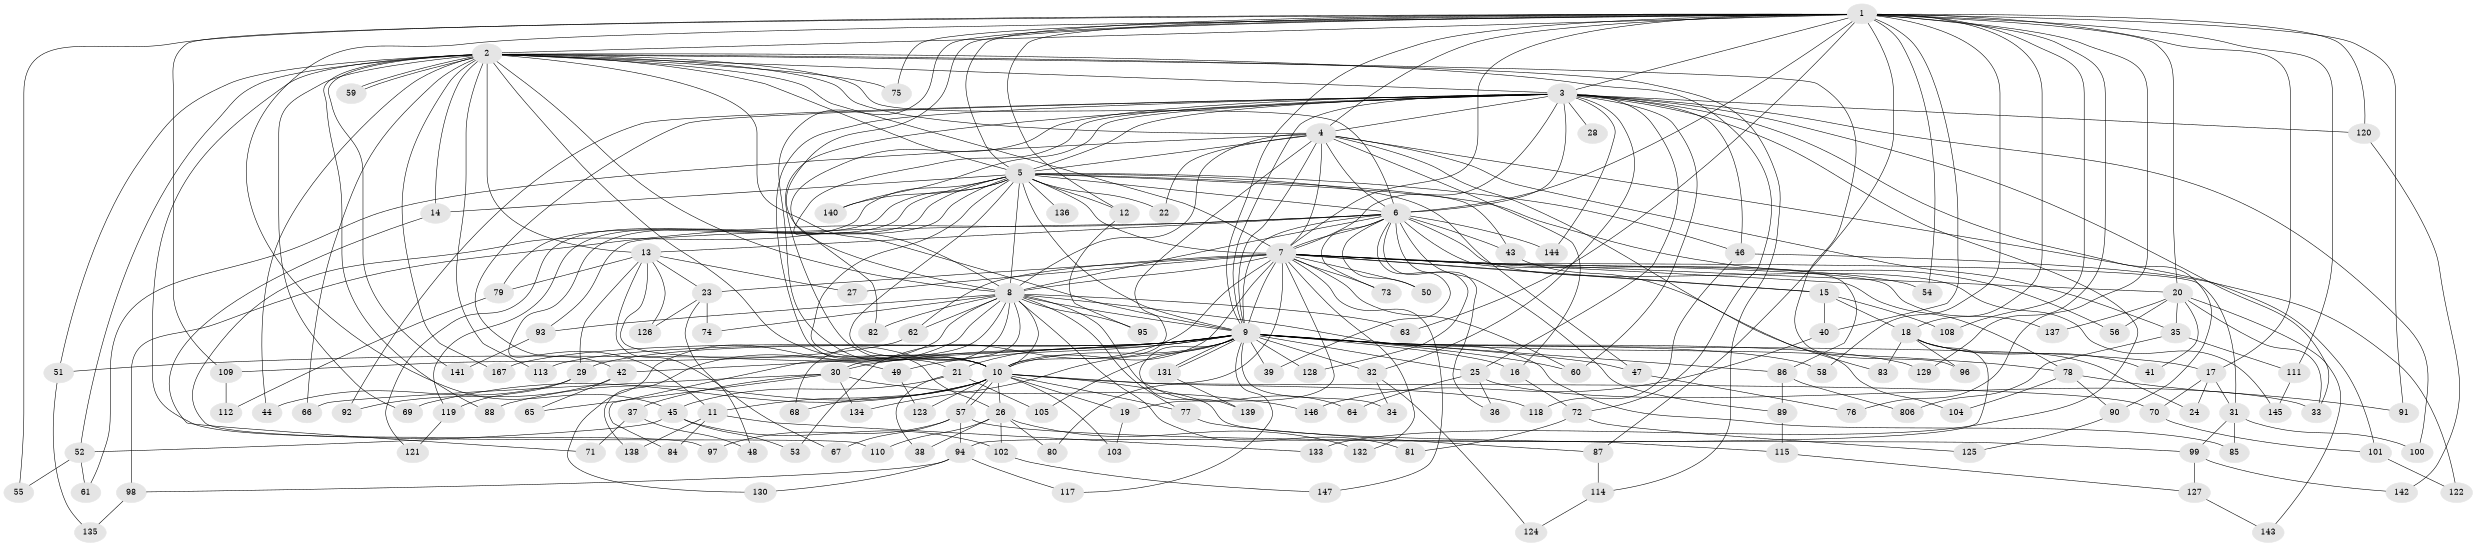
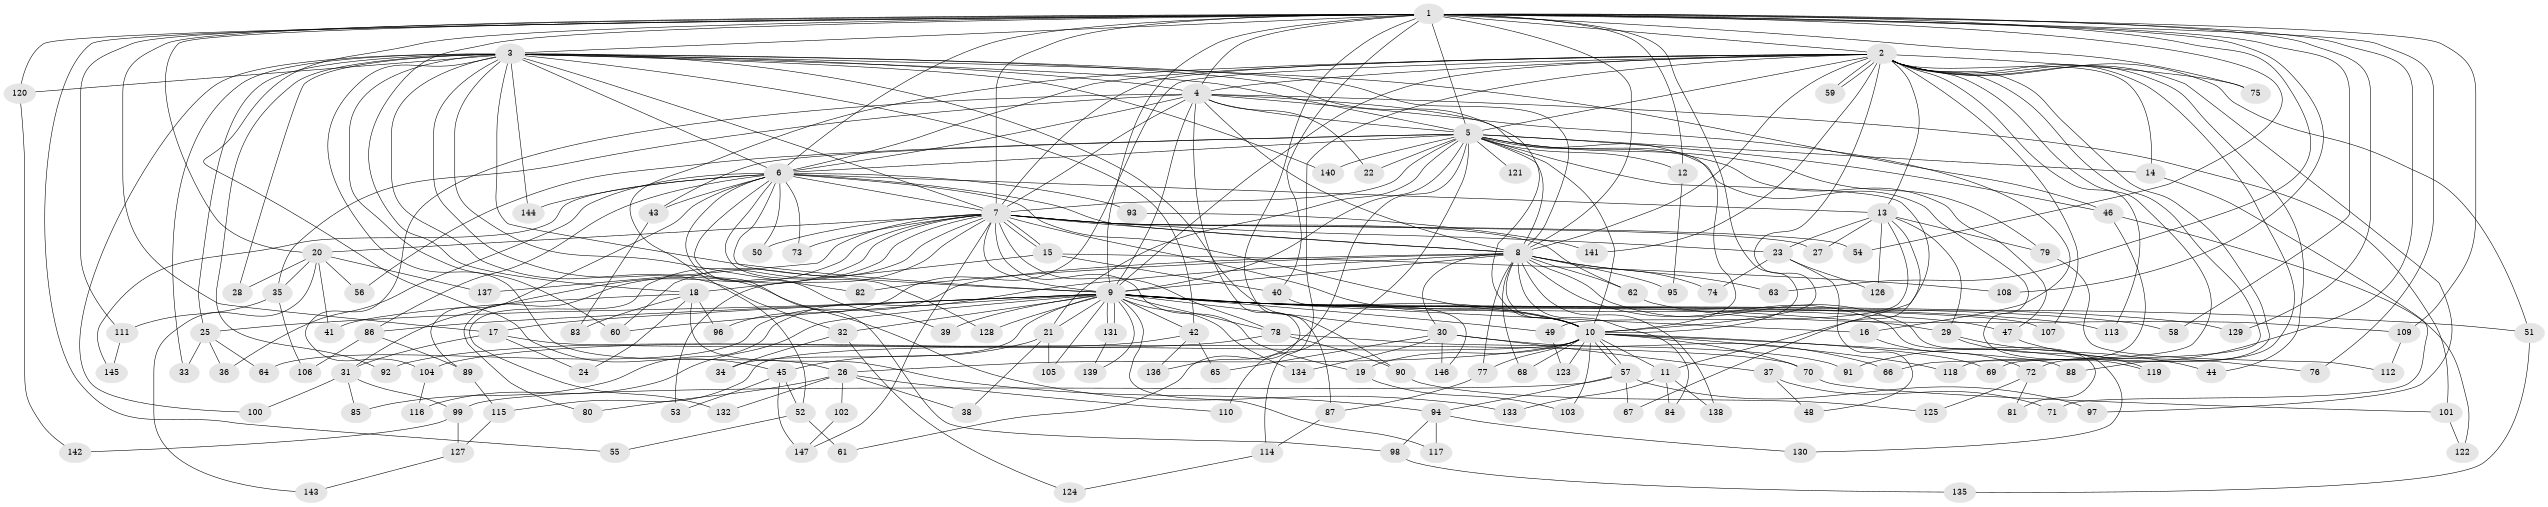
edge "2" -- "3": removed
edge "6" -- "10": added
edge "8" -- "93": removed
edge "20" -- "33": now "20" -- "28"
edge "42" -- "136": added
node "167": label "167" -> "107"
node "116": added
node "806": label "806" -> "106"
edge "119" -- "121": removed
edge "45" -- "102": now "45" -- "147"
